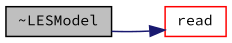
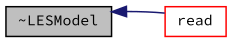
edge "~LESModel" -> "read": reversed
